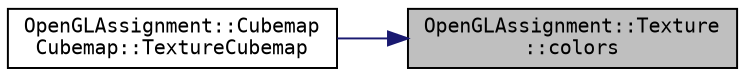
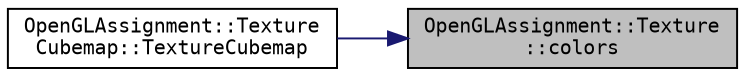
node "OpenGLAssignment::Cubemap Cubemap::TextureCubemap": label "OpenGLAssignment::Cubemap Cubemap::TextureCubemap" -> "OpenGLAssignment::Texture Cubemap::TextureCubemap"
